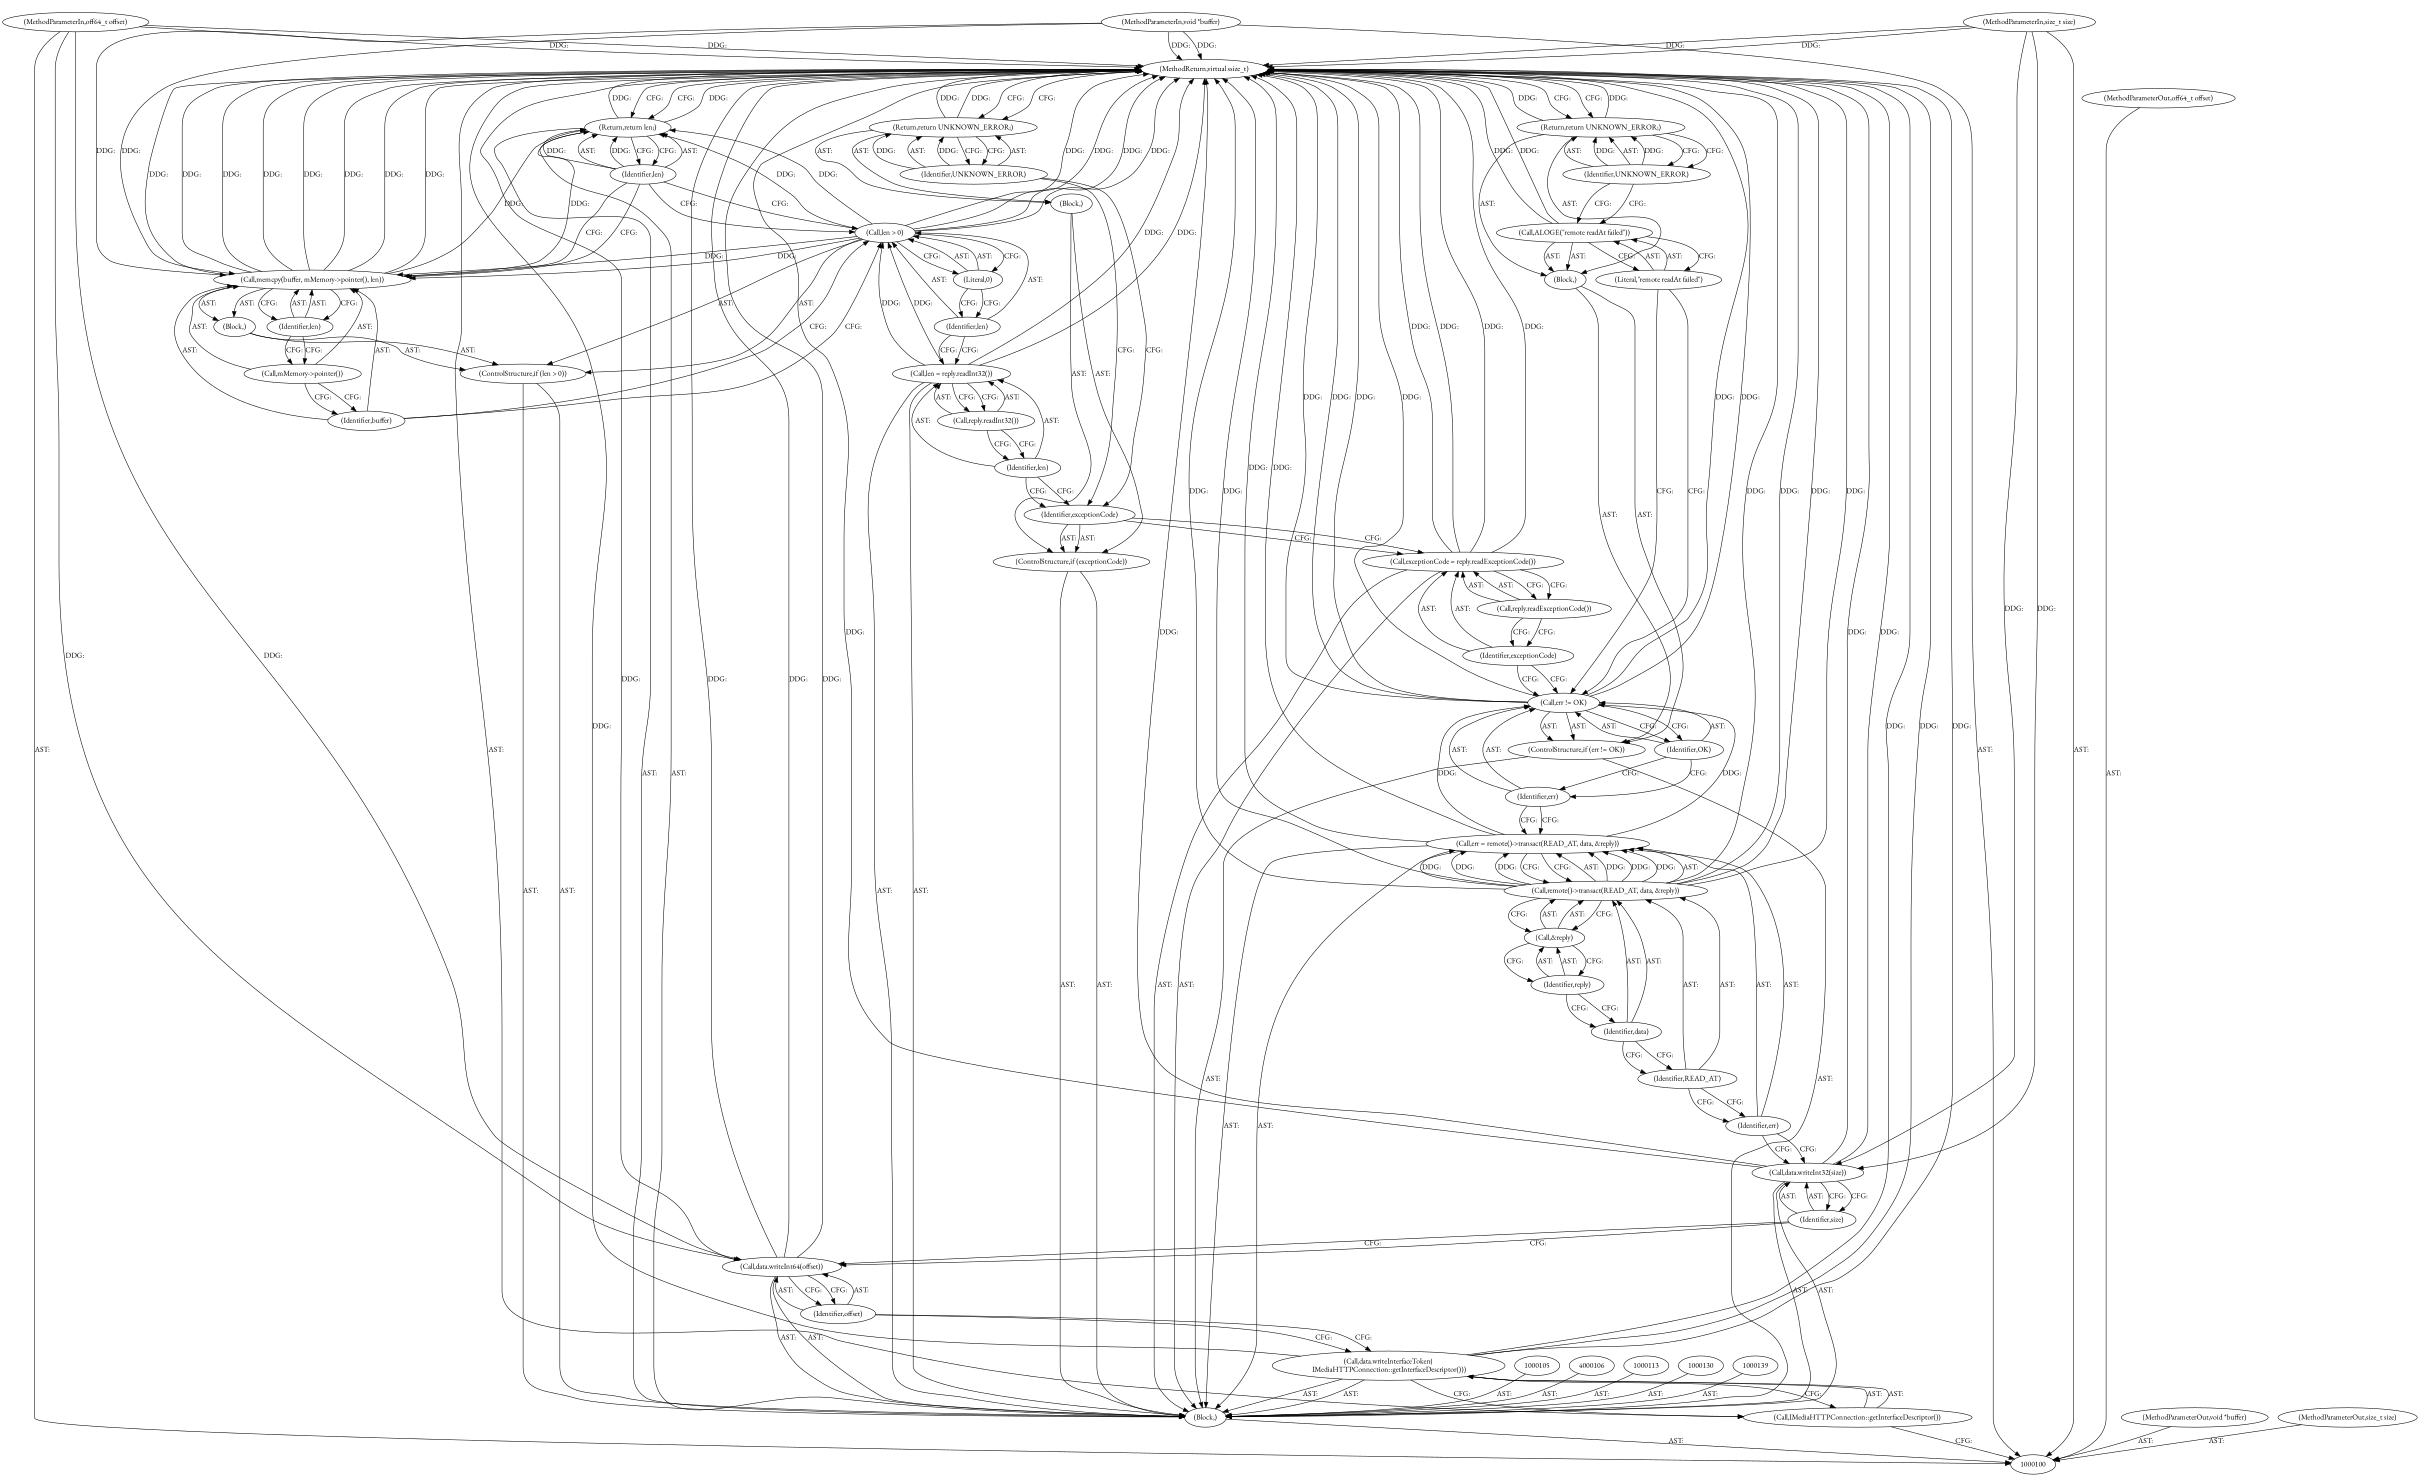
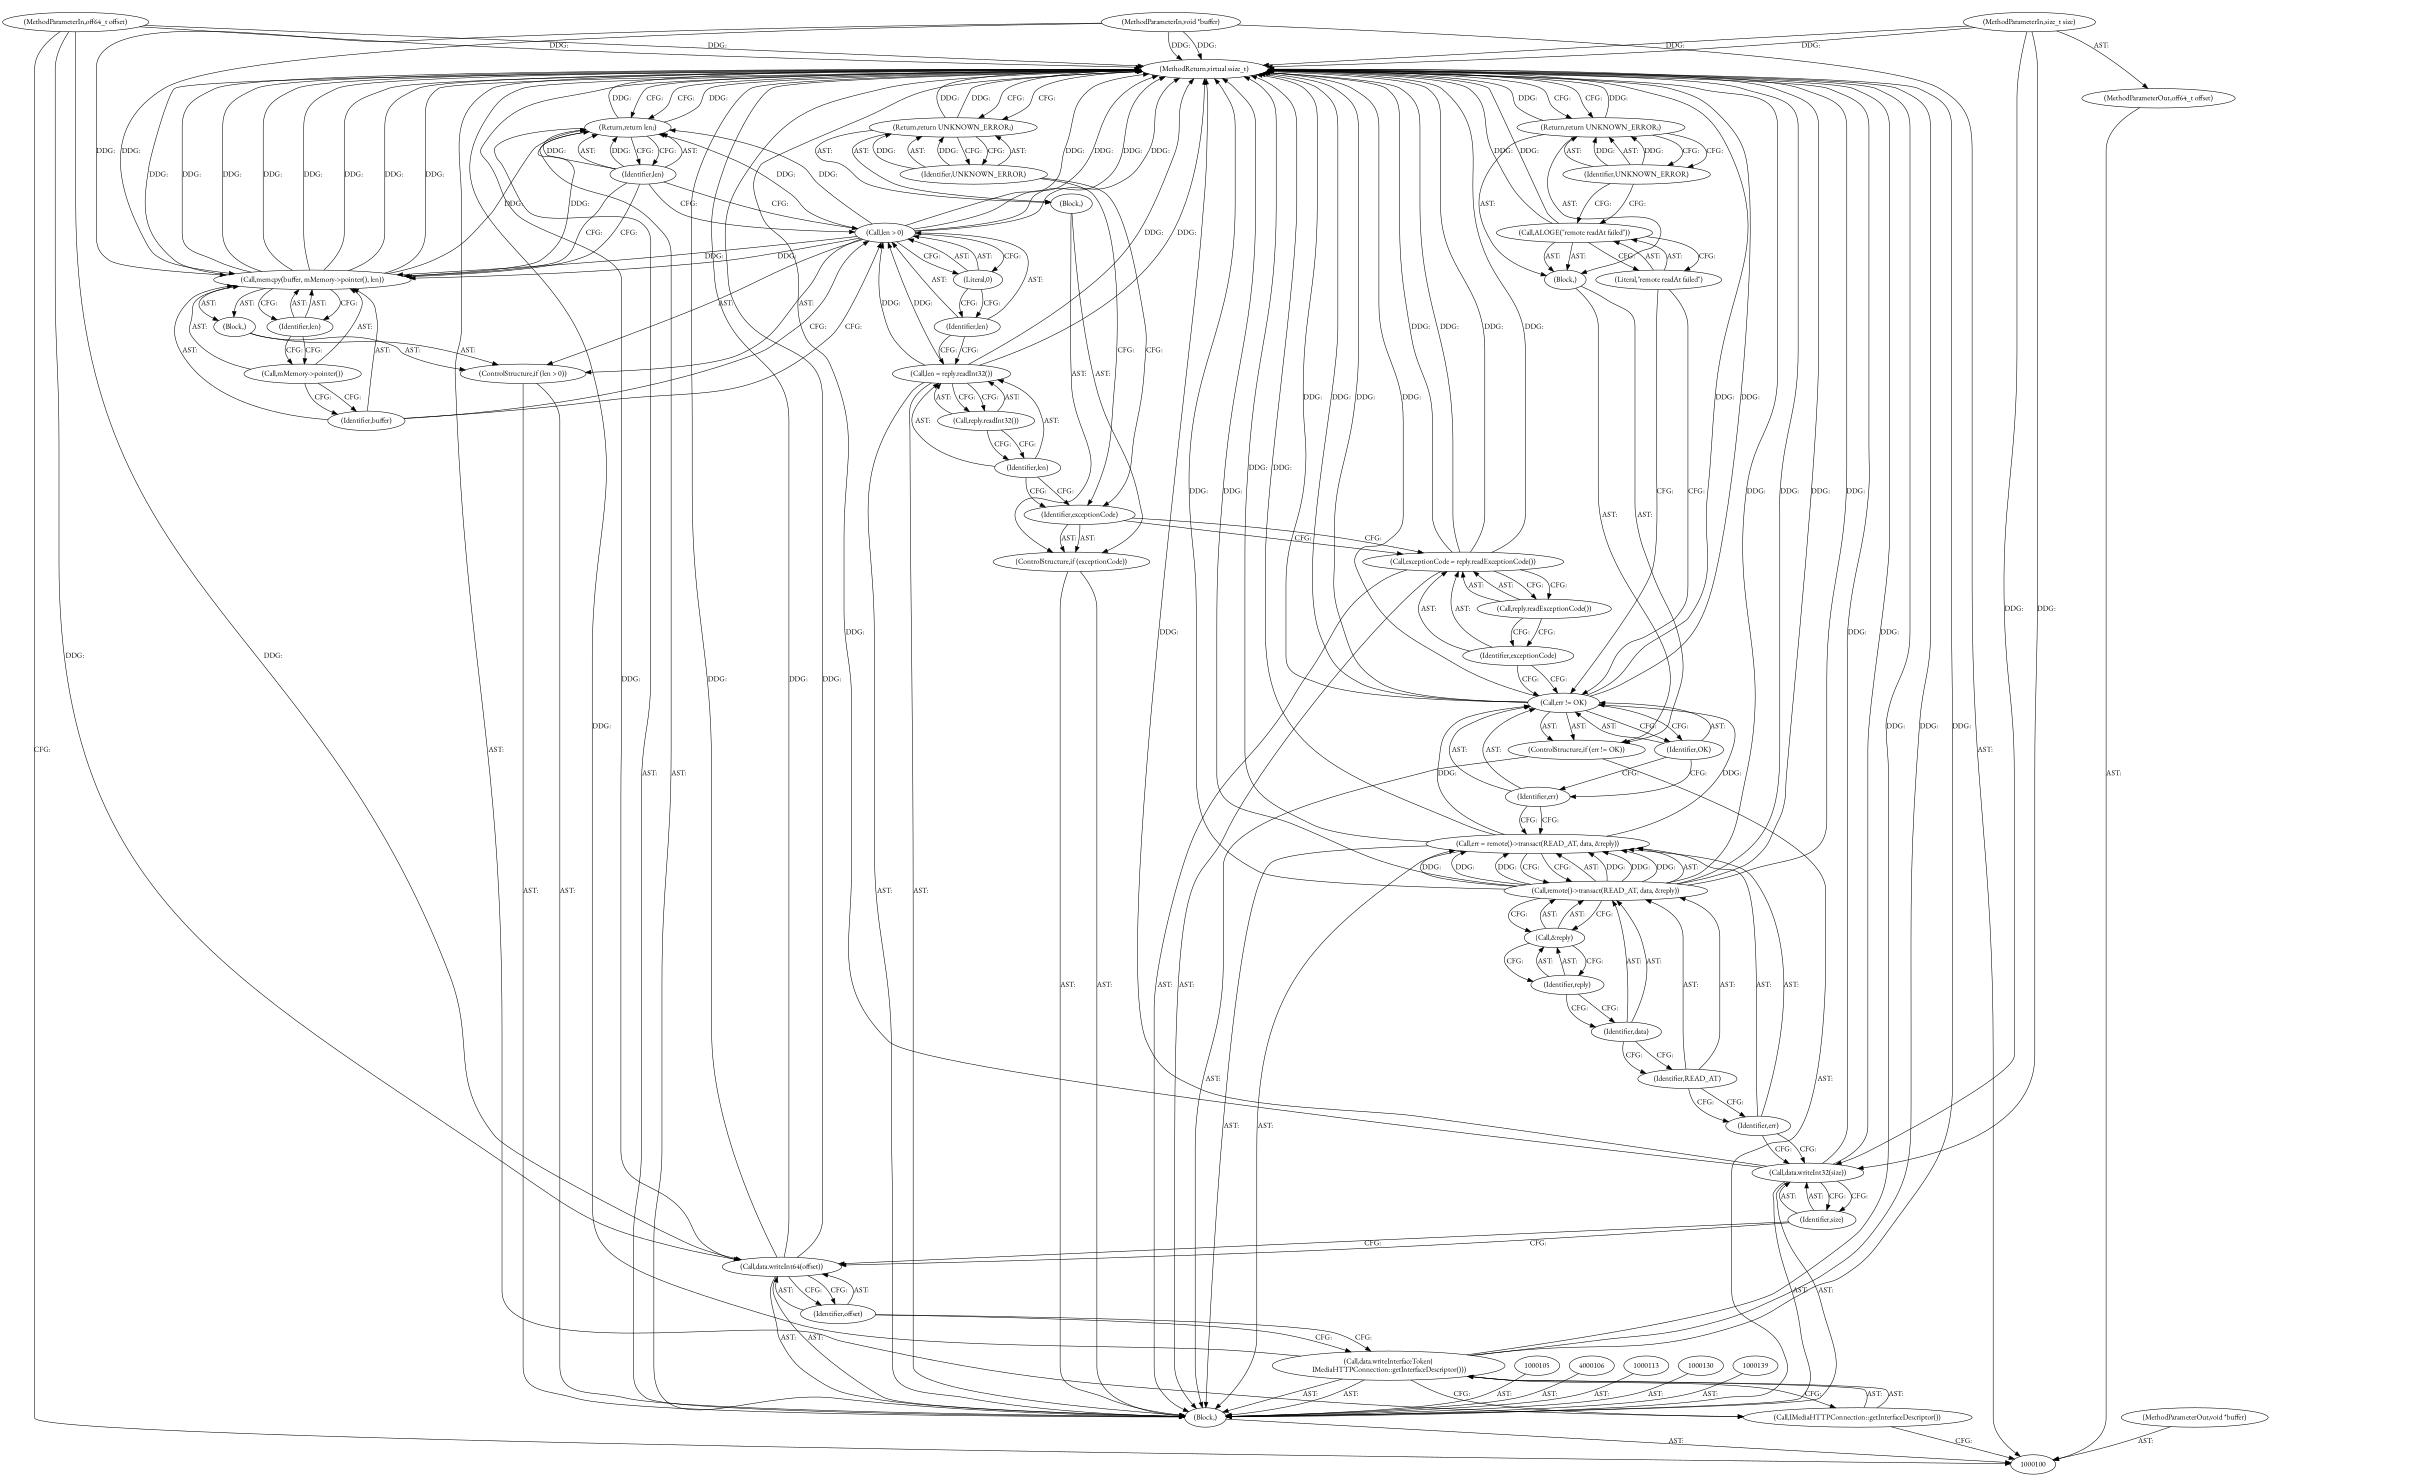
edge "(MethodParameterIn,size_t size)" -> "1000100": now "(MethodParameterIn,size_t size)" -> "(MethodParameterOut,off64_t offset)"
edge "(MethodParameterIn,off64_t offset)" -> "1000100": label "AST: " -> "CFG: "
node "(MethodParameterOut,size_t size)": removed
